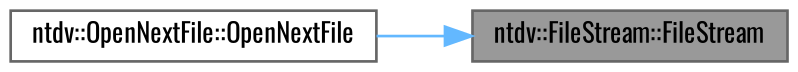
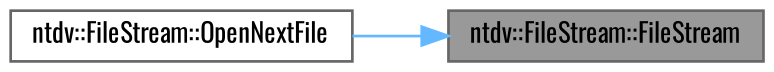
node "ntdv::OpenNextFile::OpenNextFile": label "ntdv::OpenNextFile::OpenNextFile" -> "ntdv::FileStream::OpenNextFile"
